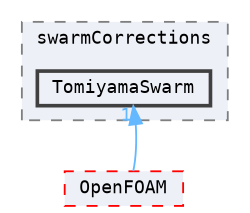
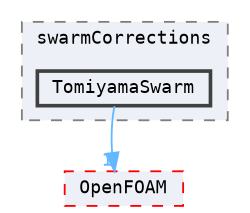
edge "OpenFOAM" -> "TomiyamaSwarm": reversed
